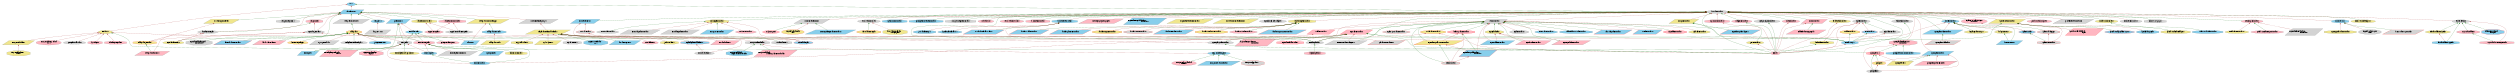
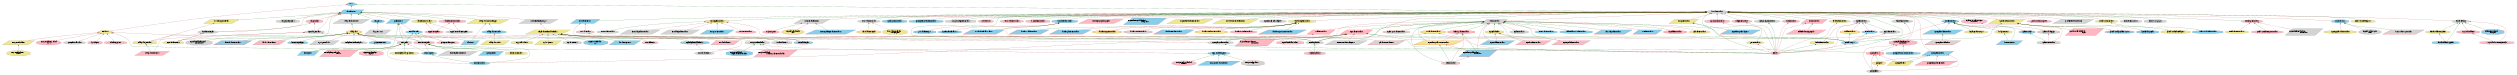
node "SmartObjectContainerRendering Component.h": label "SmartObjectContainerRendering Component.h" -> "SmartObjectContainerRendering SkeletalMesh.h"
node "Texture2Landscape.cpp": label "Texture2Landscape.cpp" -> "Texture2DArray.cpp"
node "RigLogicInstanceData.h": fillcolor khaki -> skyblue
node "AddPrimitiveTool.h": removed
